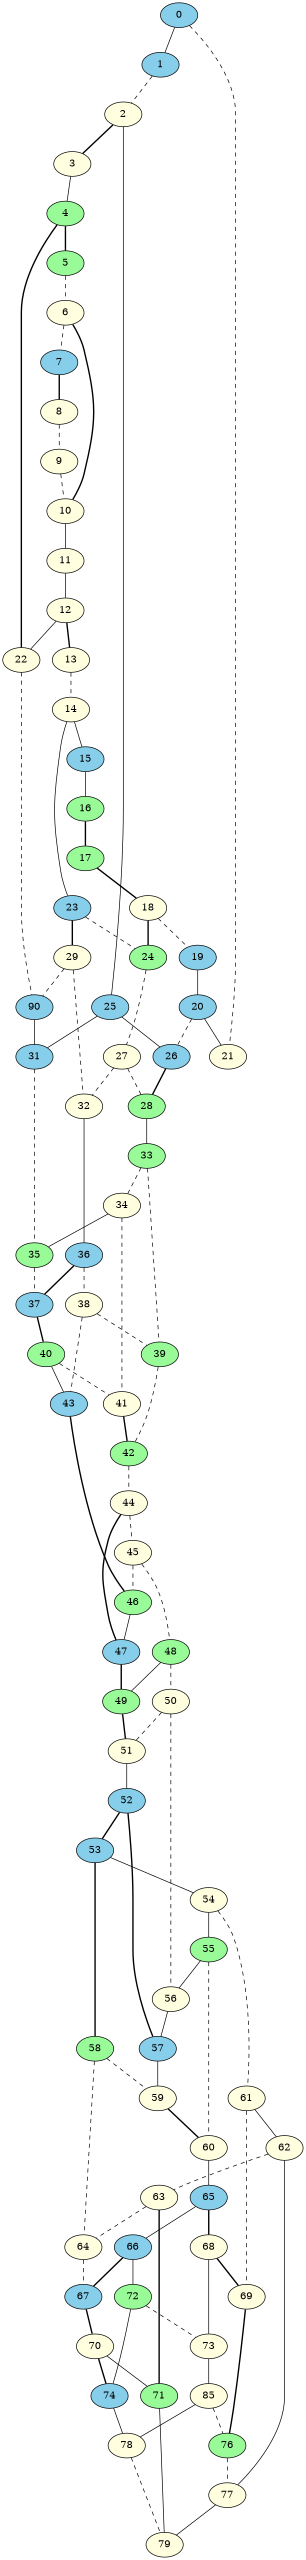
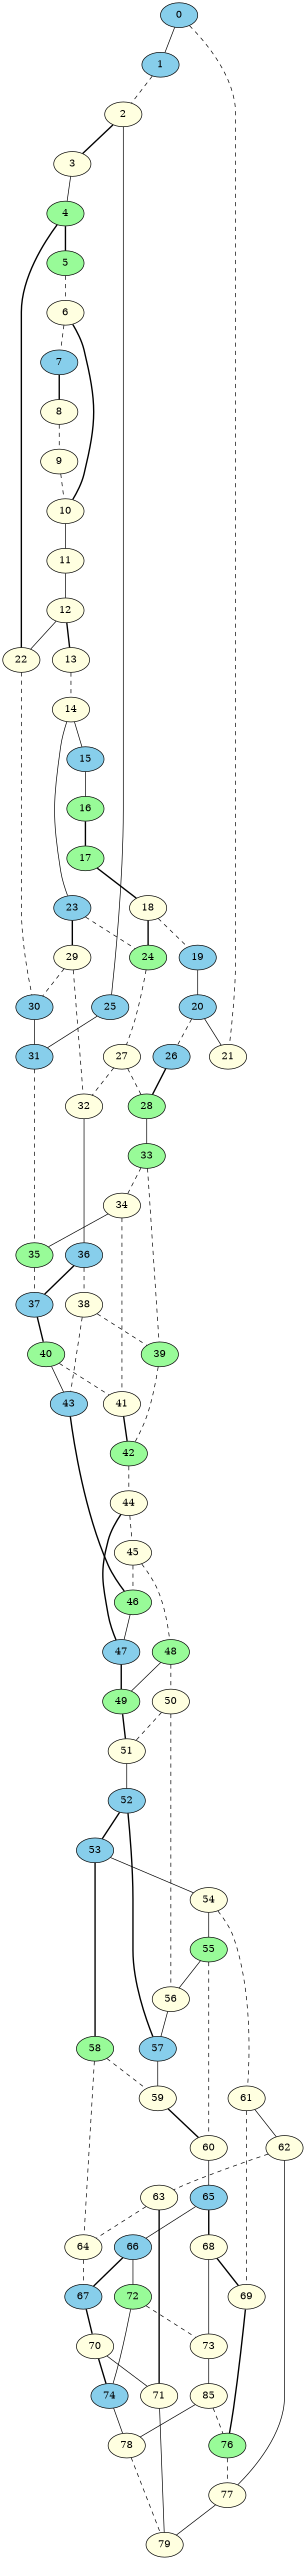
node "90": label "90" -> "30"
edge "25" -- "26": removed
node "71": fillcolor palegreen -> lightyellow
